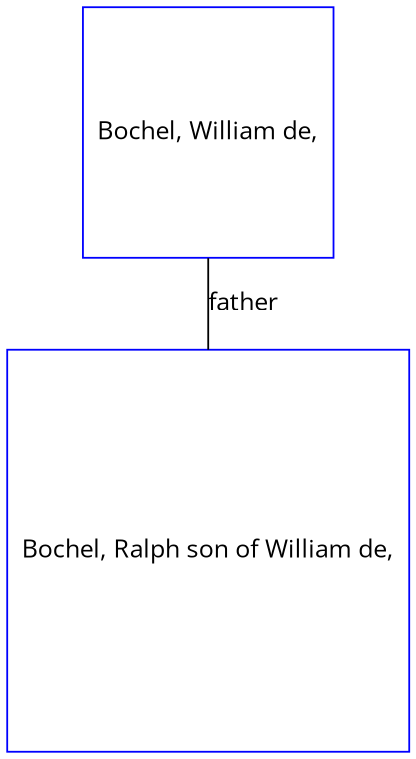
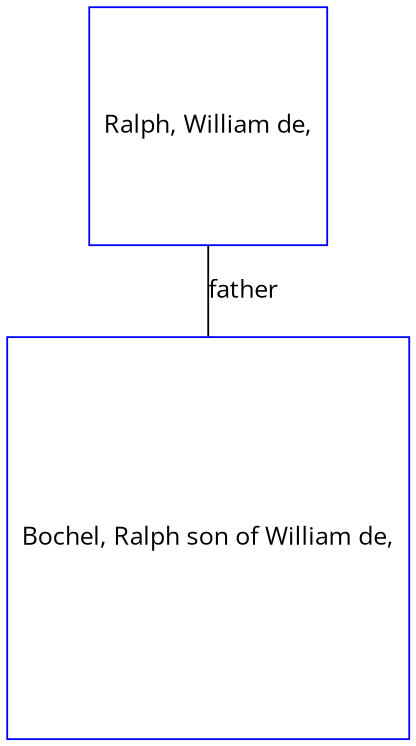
node "Bochel, William de,": label "Bochel, William de," -> "Ralph, William de,"
